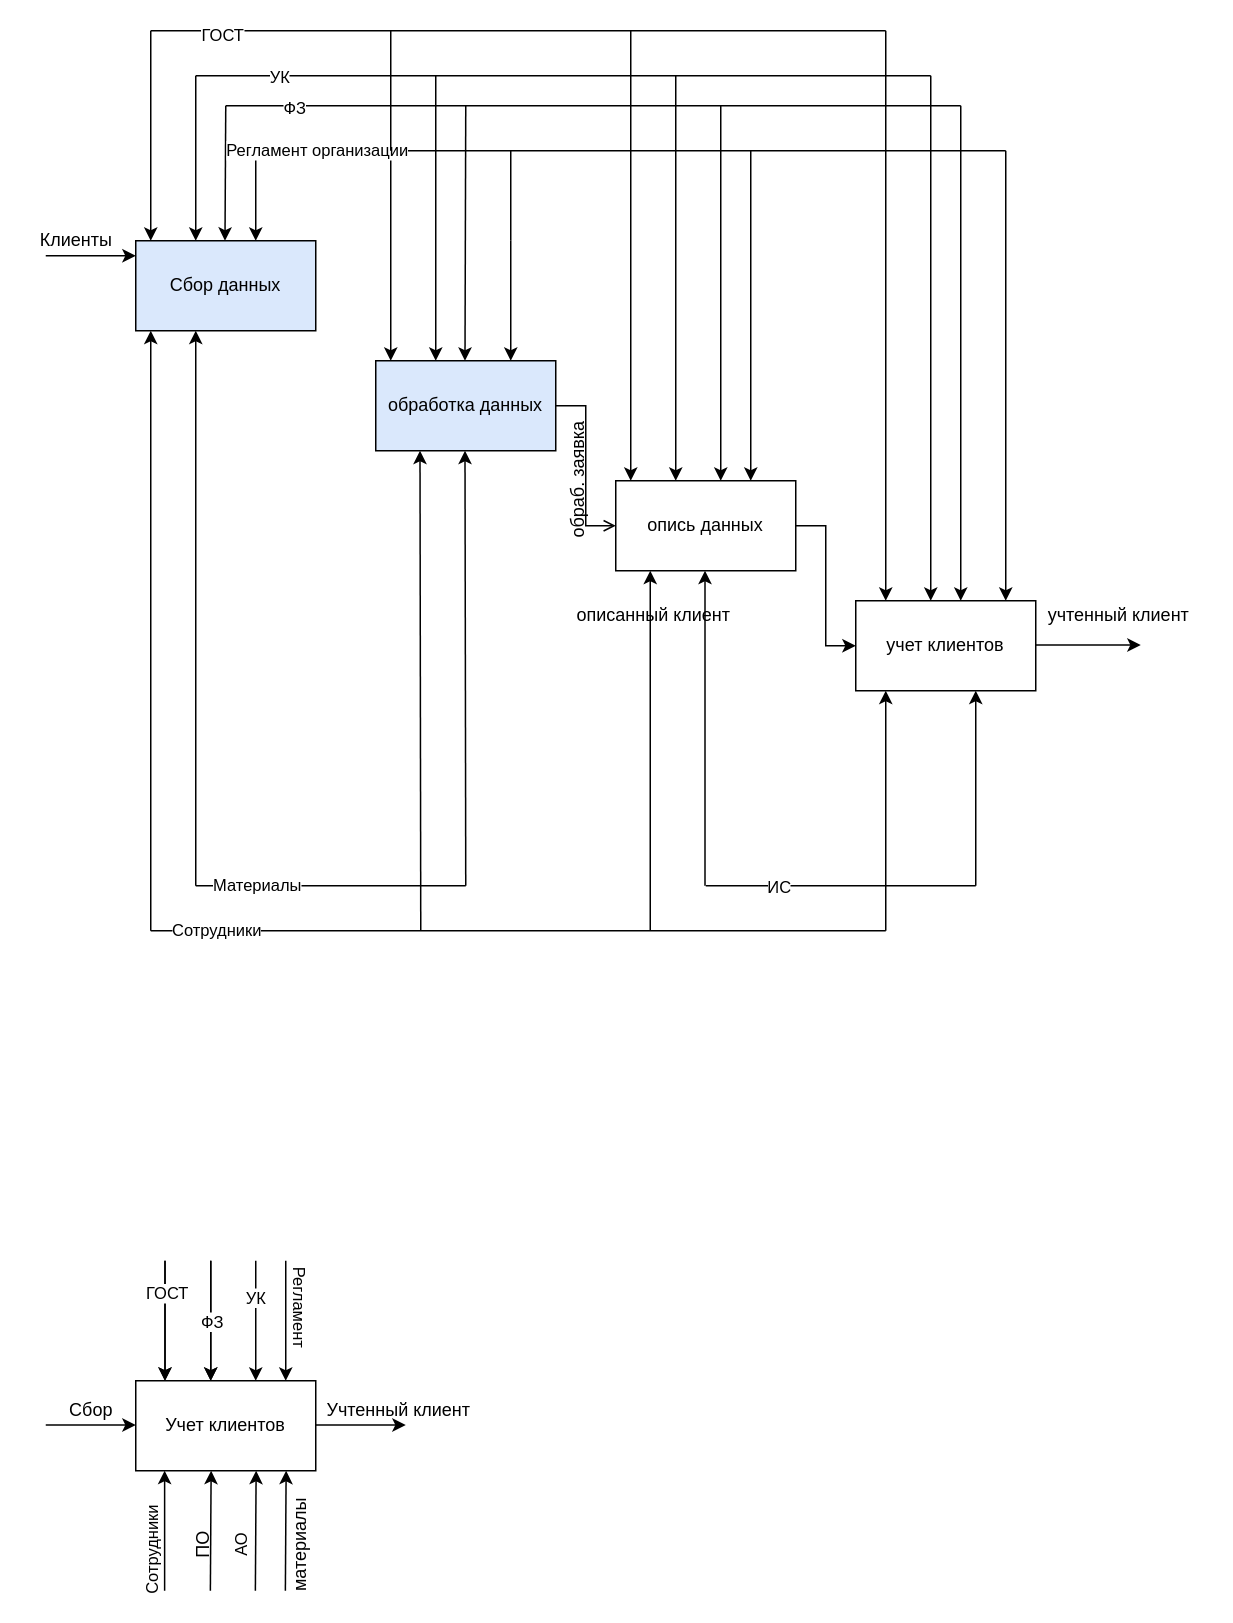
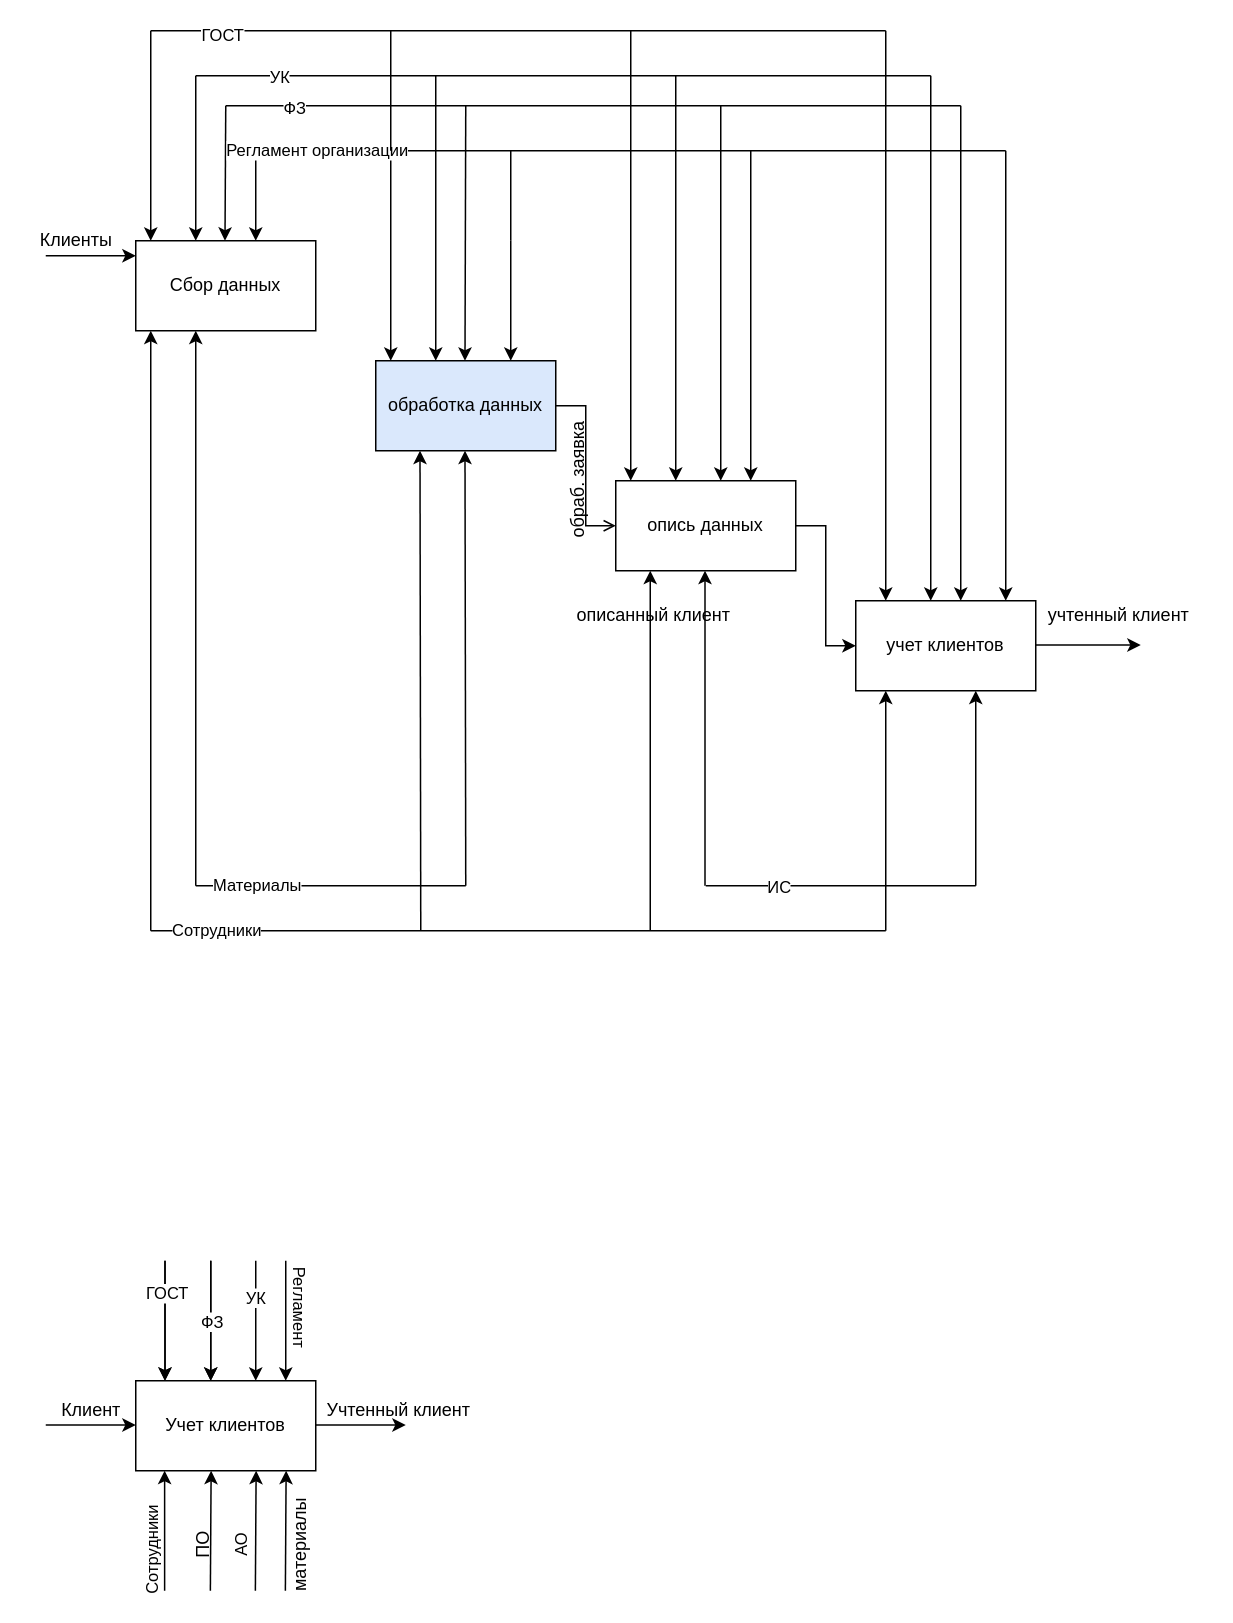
node "Сбор данных": fillcolor #dae8fc -> #ffffff
node "Сбор": label "Сбор" -> "Клиент"
